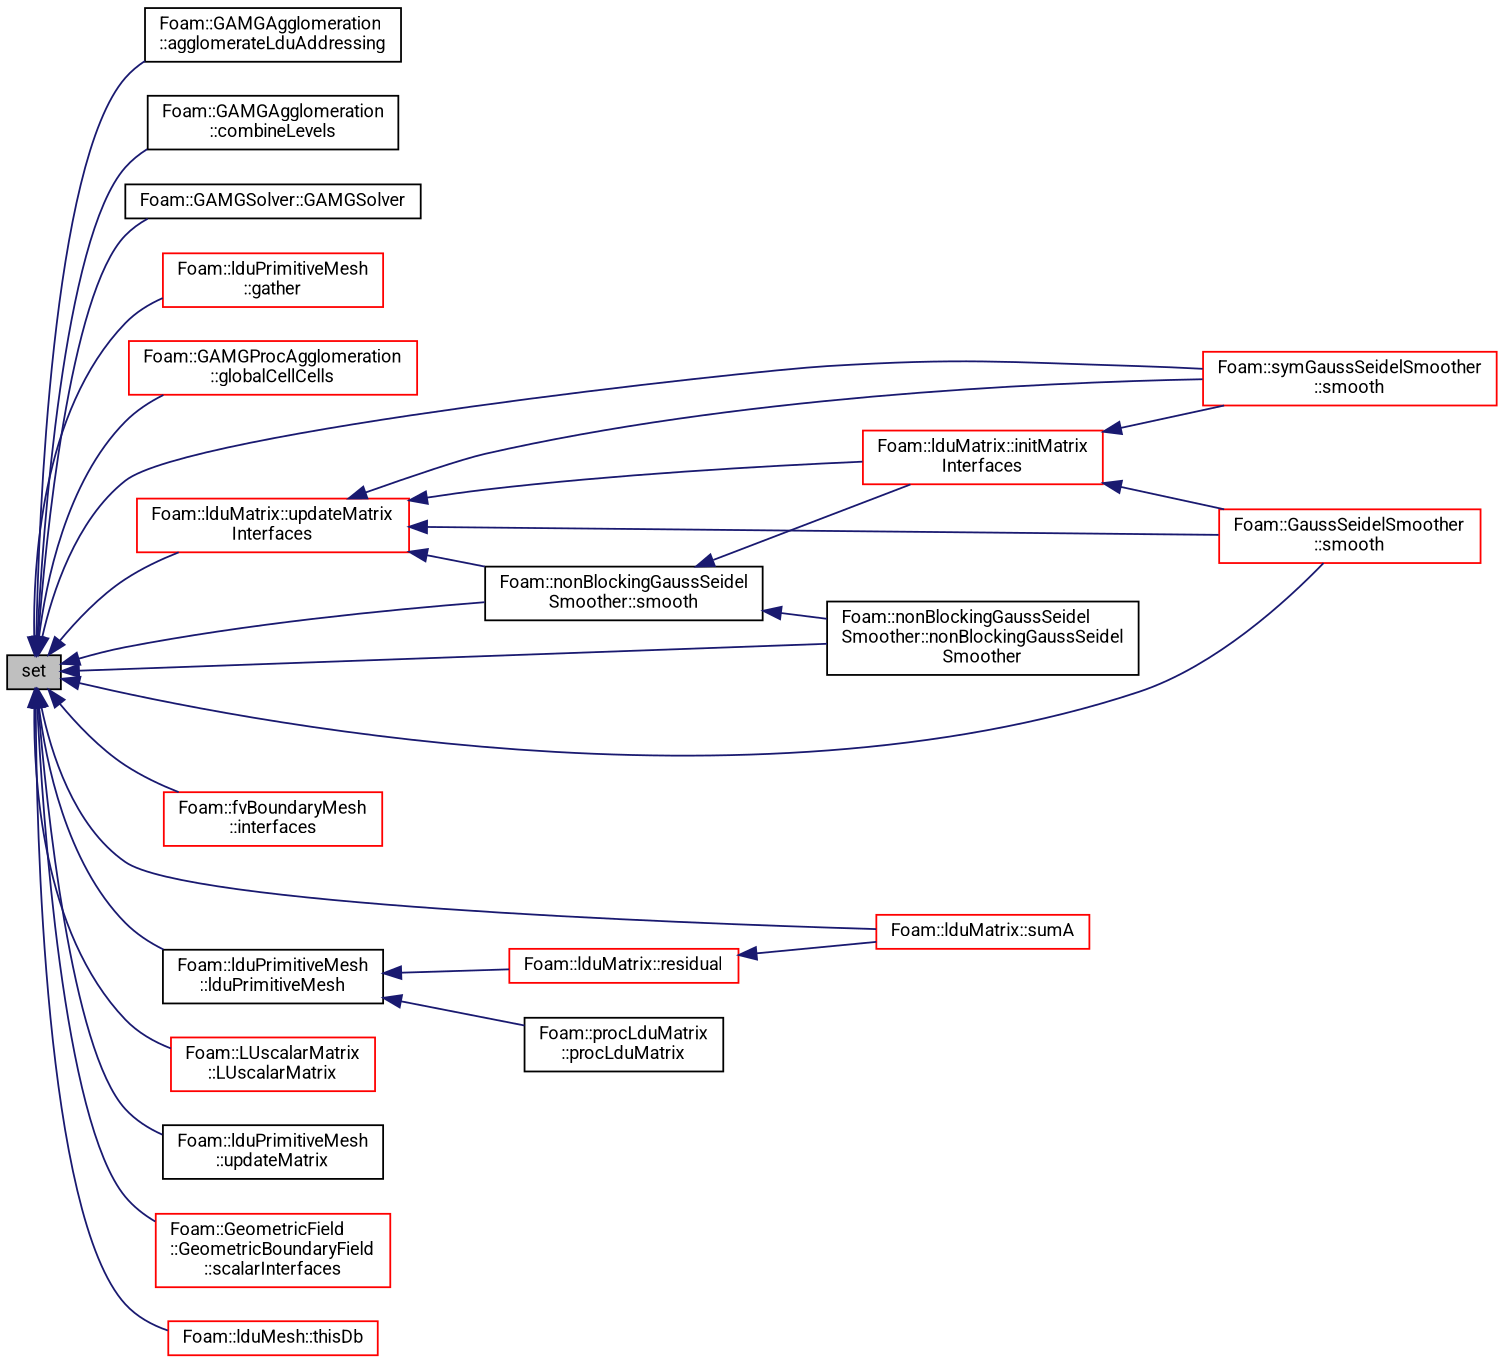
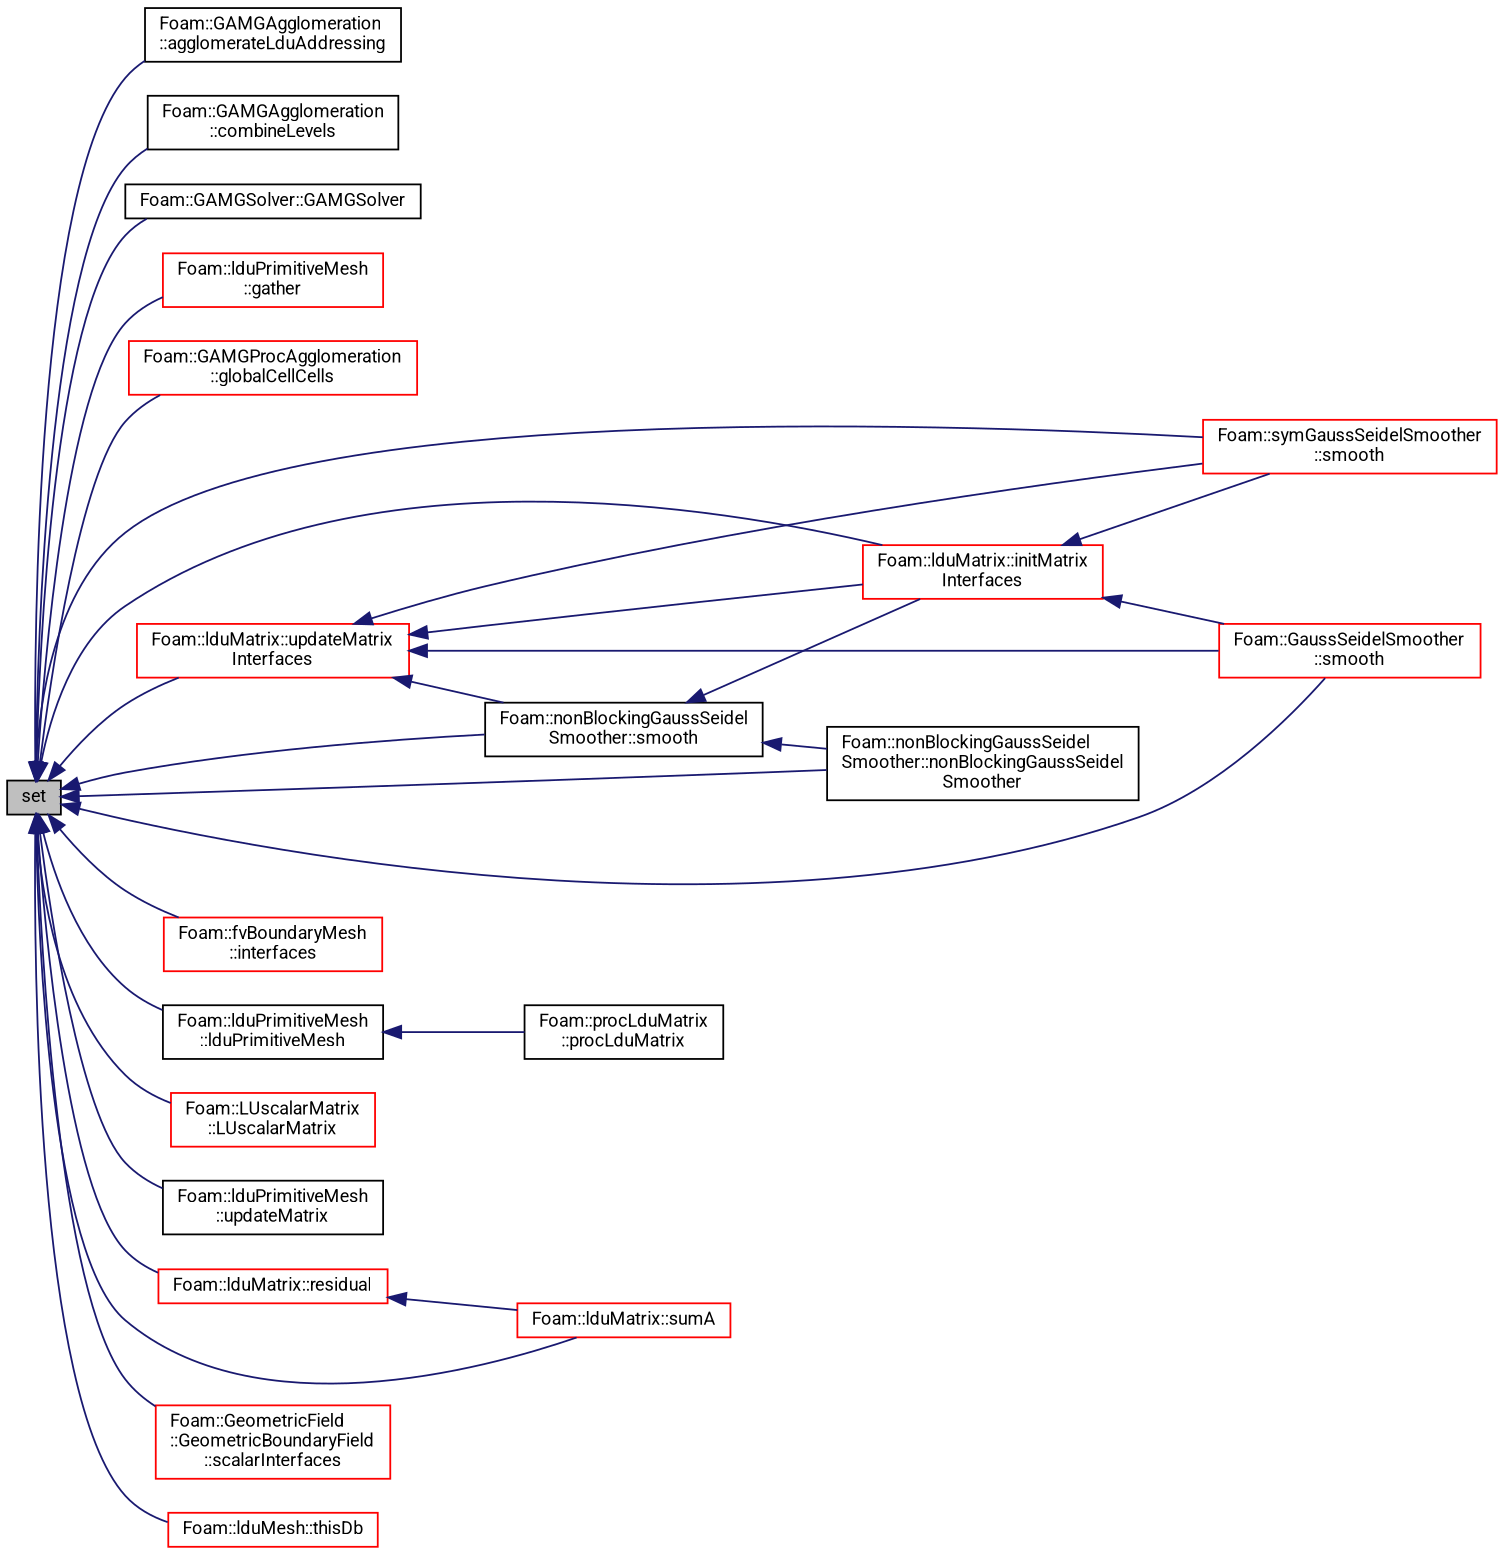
edge "Foam::lduMatrix::initMatrix Interfaces" -> "set": added
edge "Foam::lduMatrix::residual" -> "Foam::lduPrimitiveMesh ::lduPrimitiveMesh": now "Foam::lduMatrix::residual" -> "set"
